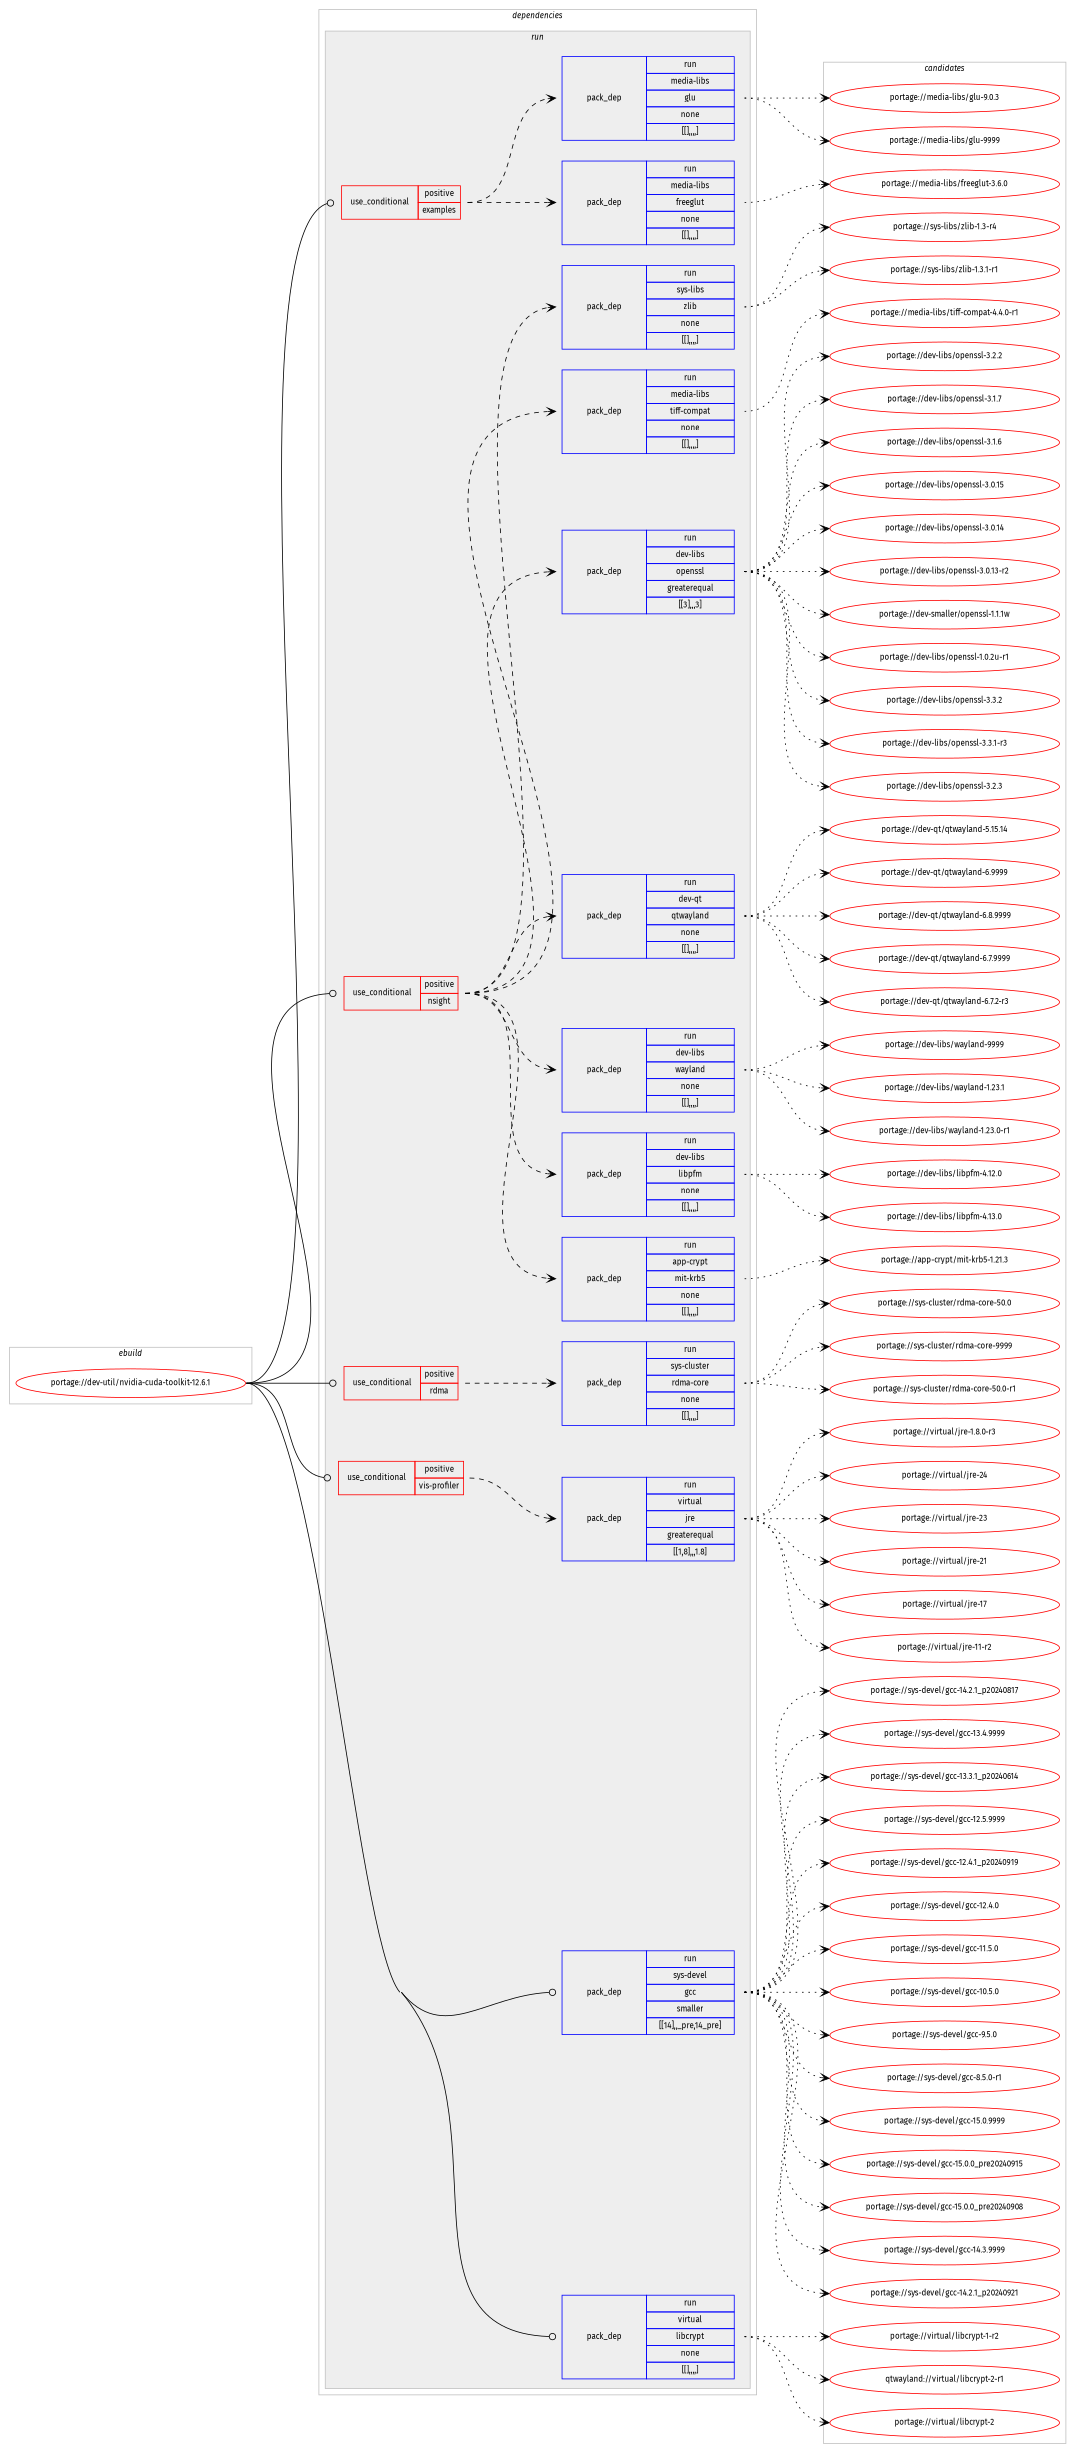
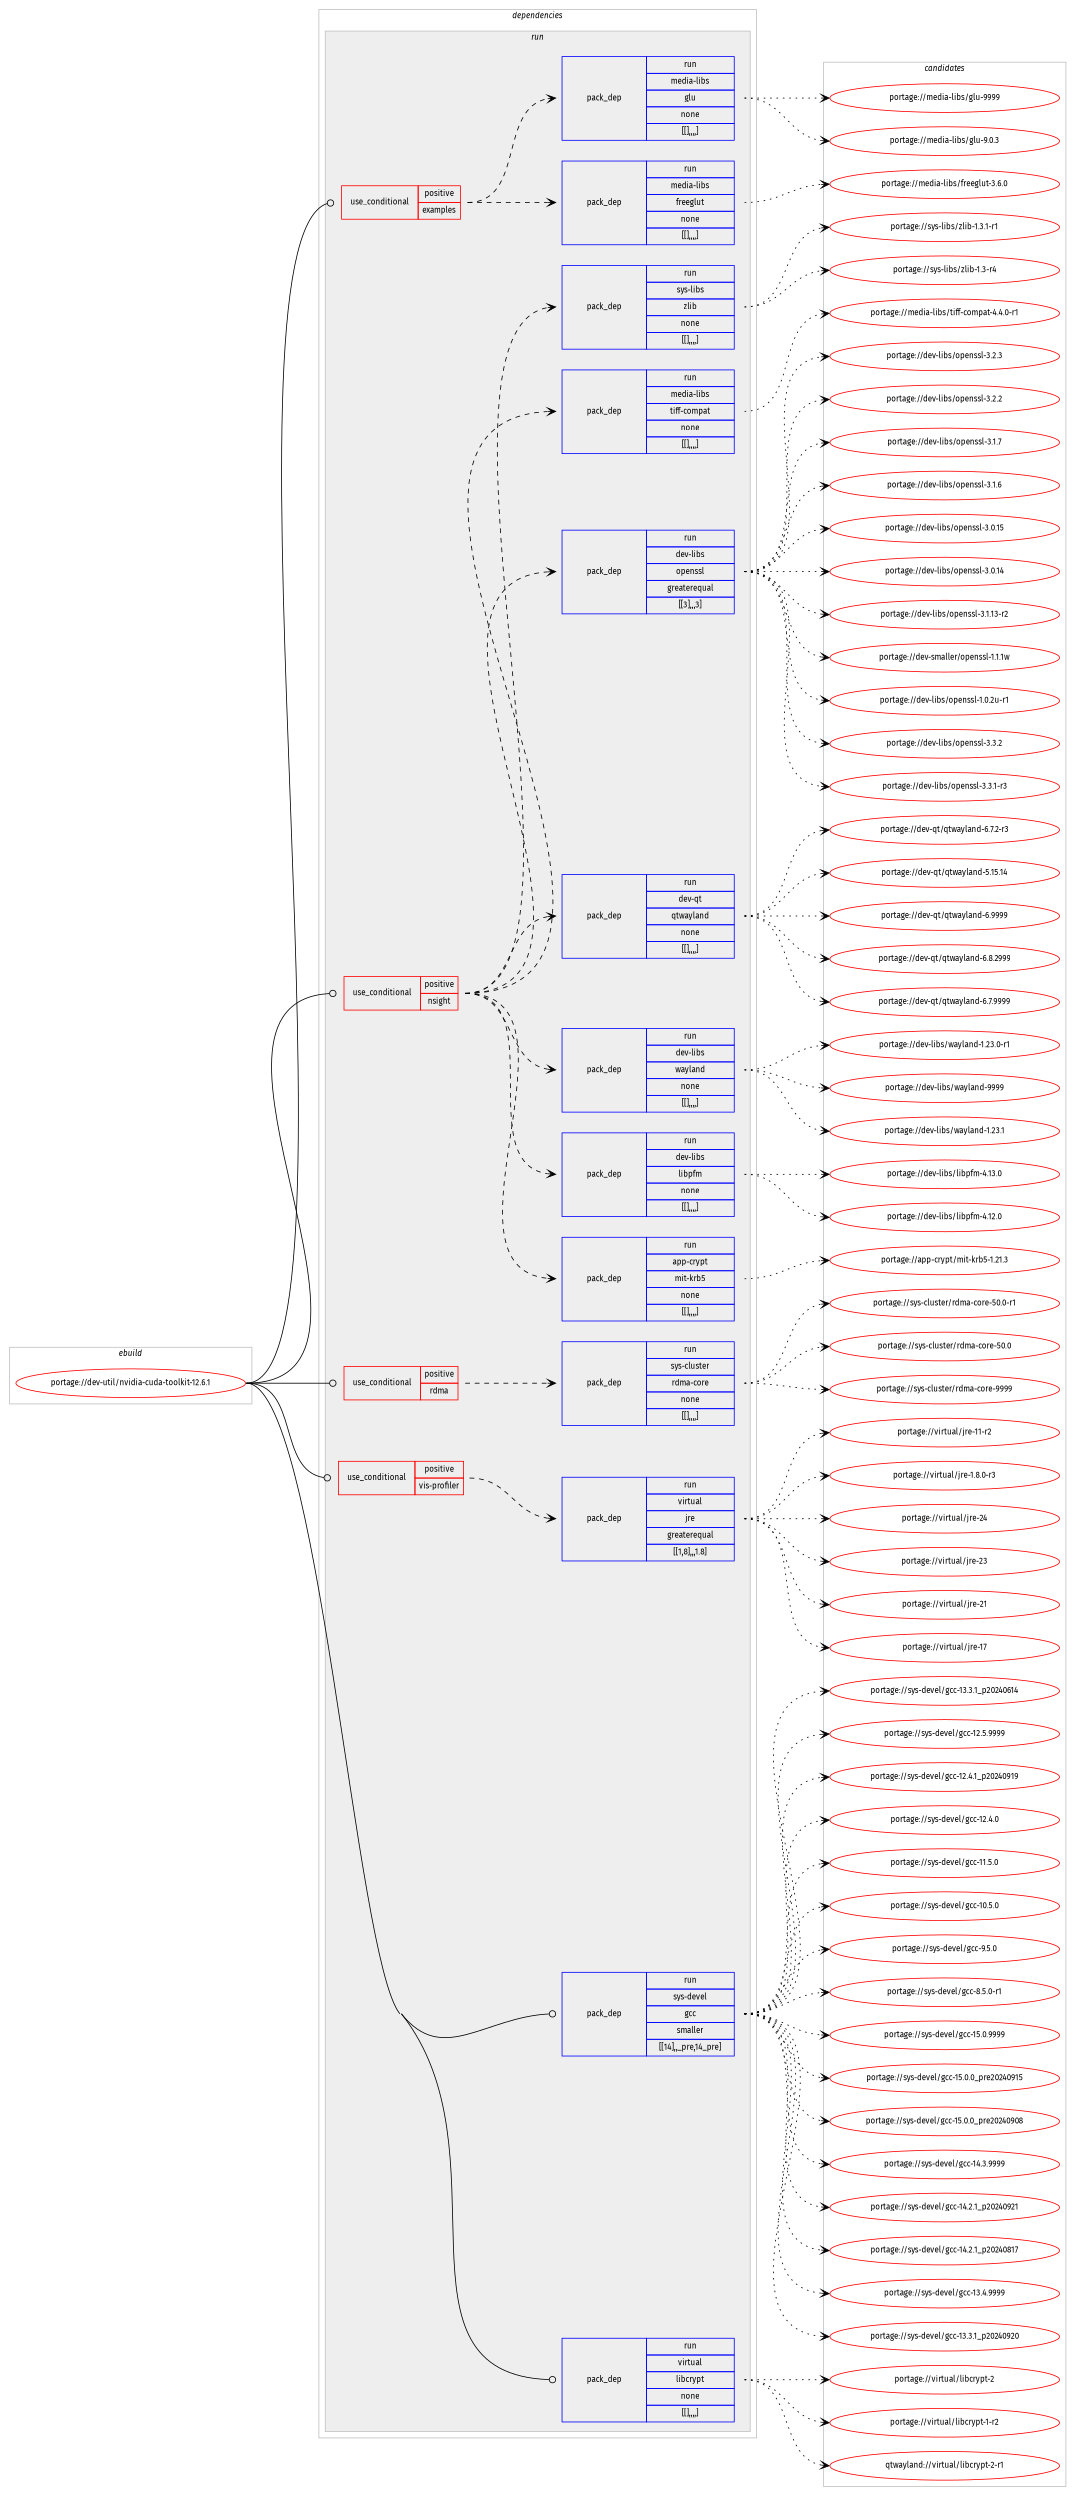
node "portage://dev-libs/openssl-3.0.13-r2": label "portage://dev-libs/openssl-3.0.13-r2" -> "portage://dev-libs/openssl-3.1.13-r2"
node "portage://dev-qt/qtwayland-6.8.9999": label "portage://dev-qt/qtwayland-6.8.9999" -> "portage://dev-qt/qtwayland-6.8.2999"
node "portage://sys-devel/gcc-13.3.1_p20240920": added
